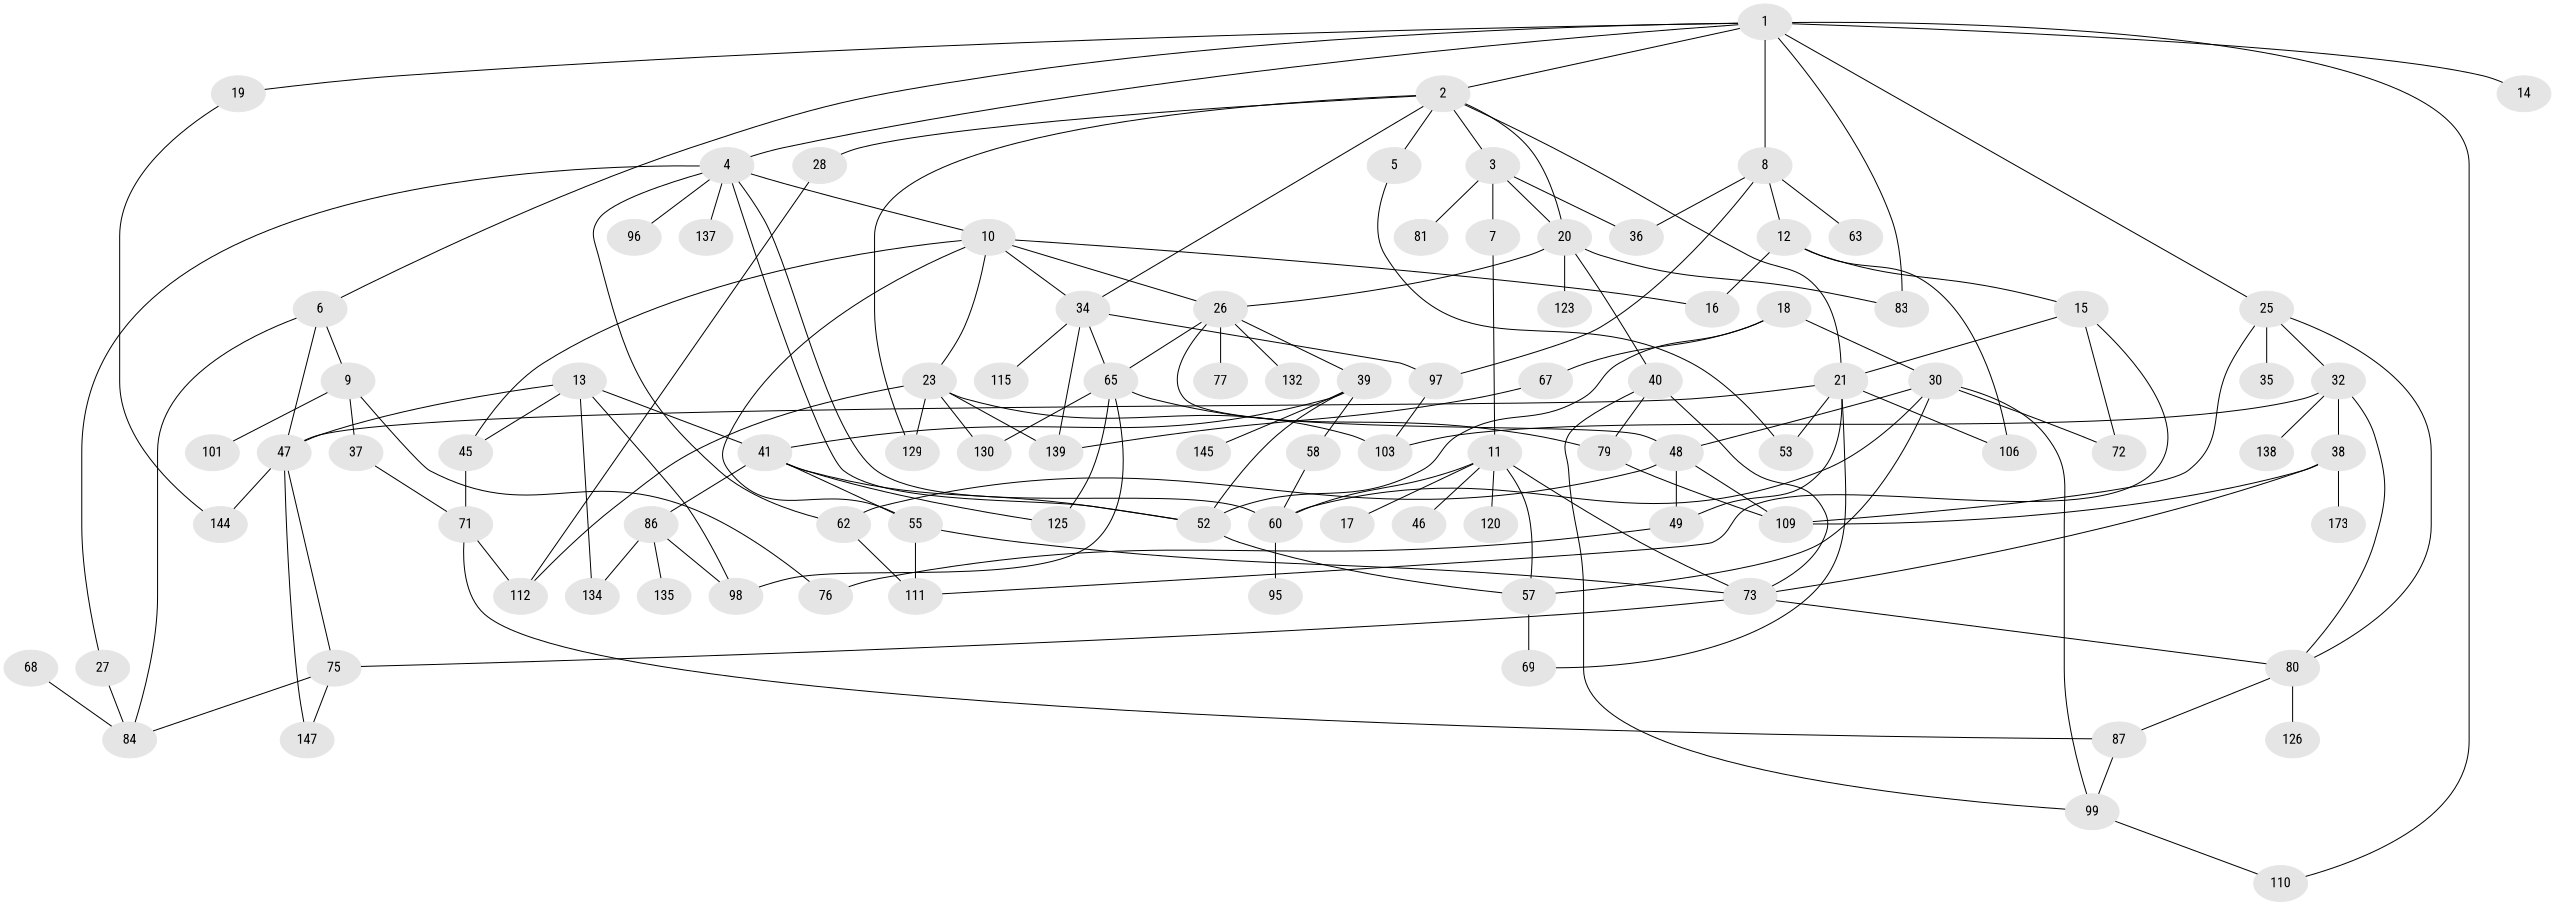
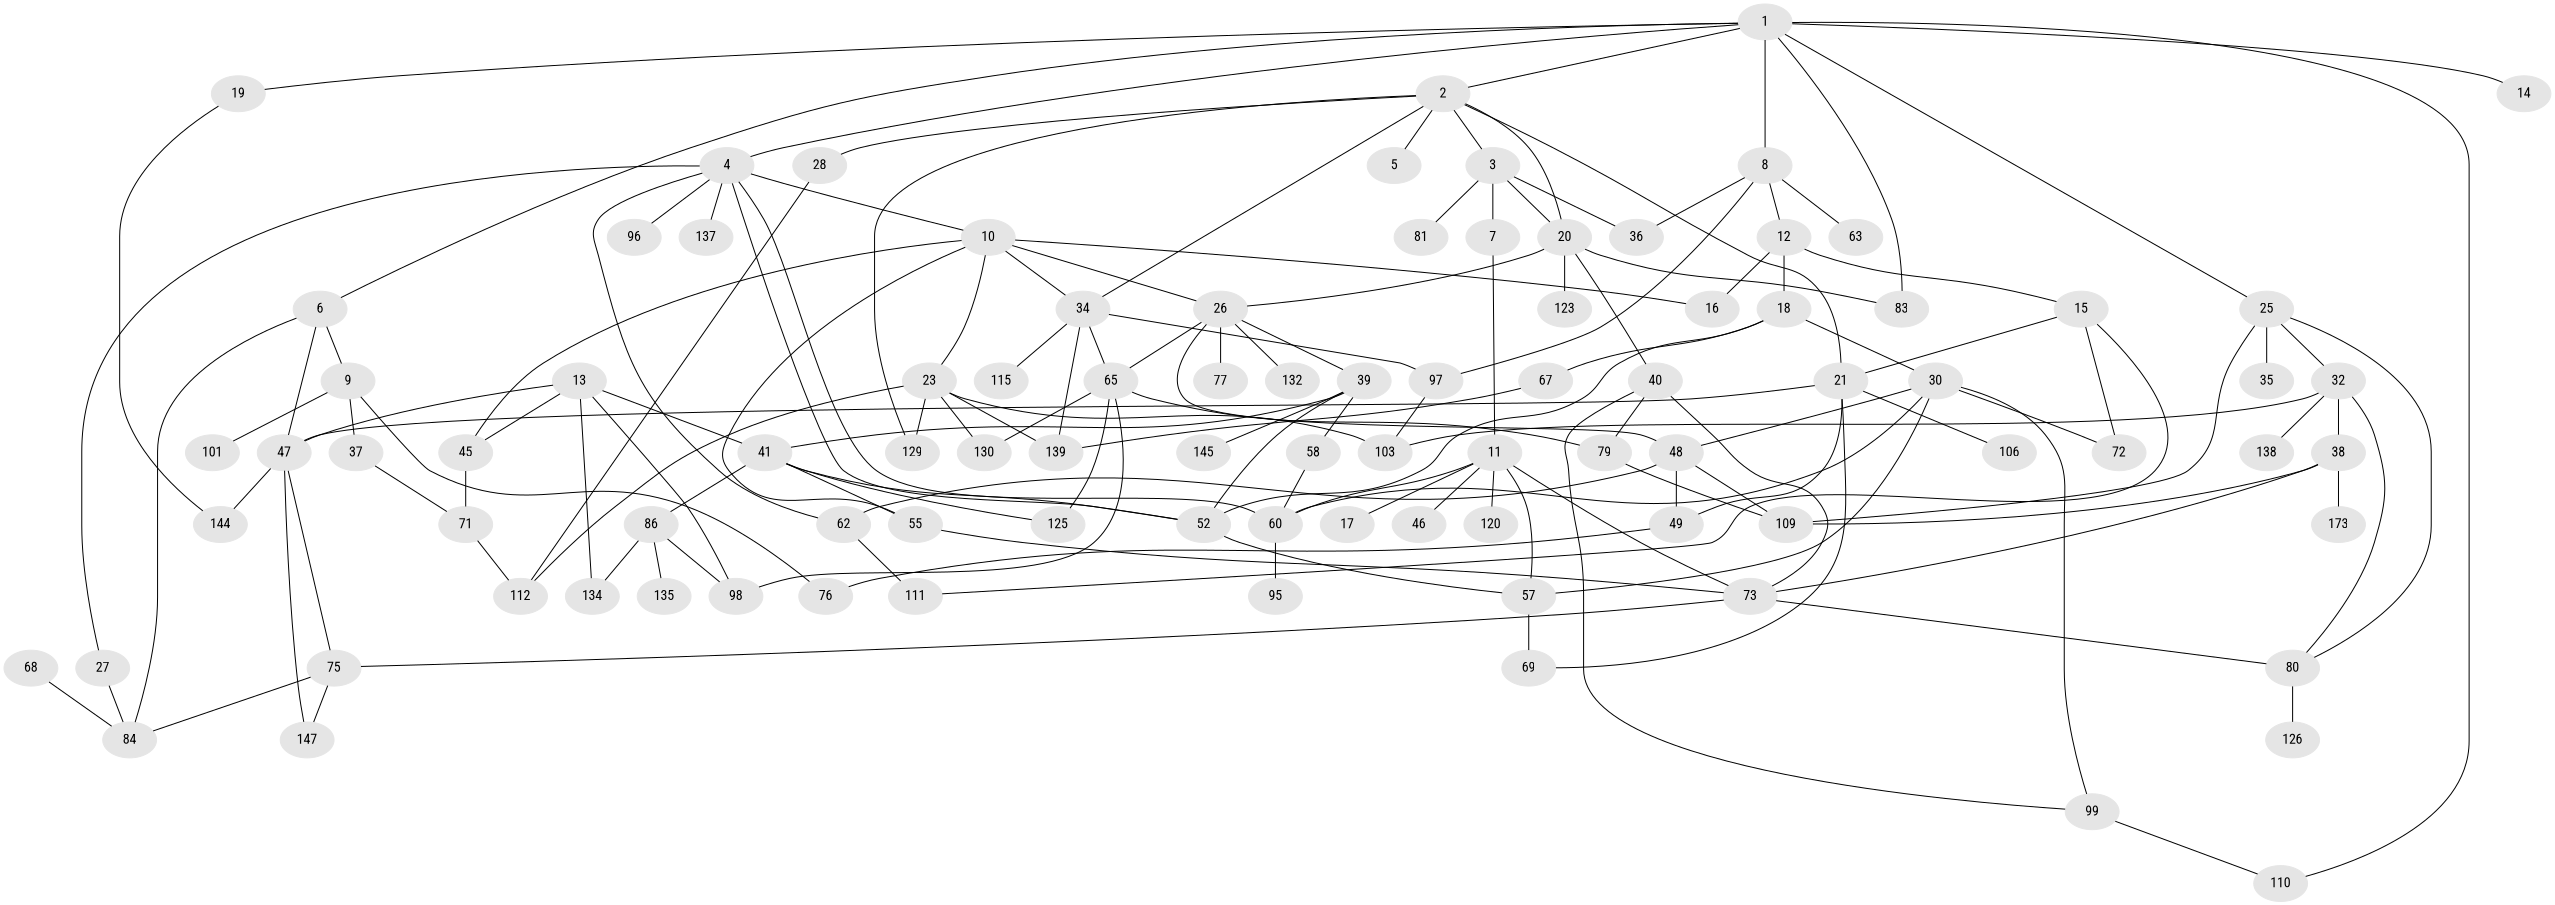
edge "12" -- "106": now "12" -- "18"
node "53": removed
edge "55" -- "111": removed
node "87": removed
